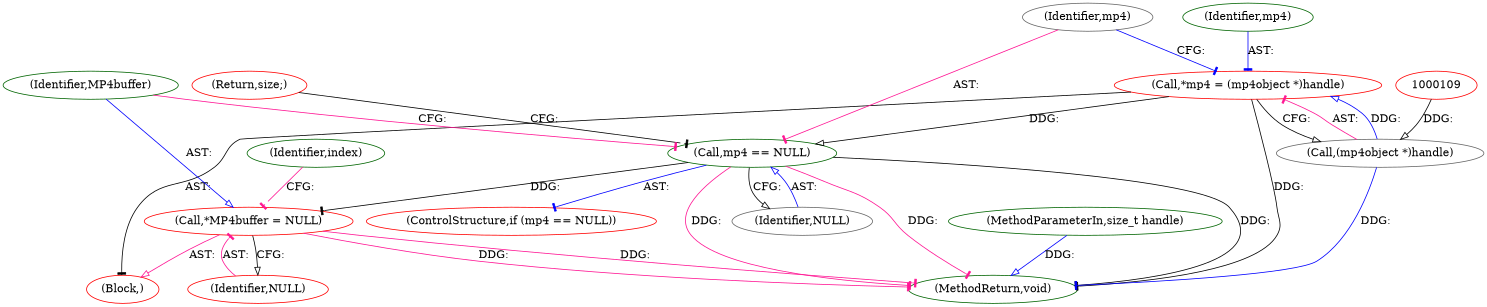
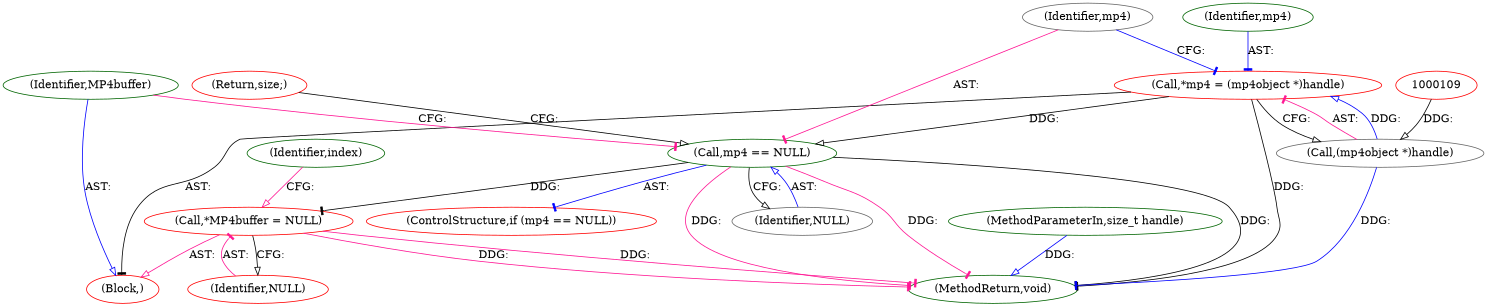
edge "(Return,size;)" -> "(Call,mp4 == NULL)": arrowhead tee -> onormal
edge "(Identifier,MP4buffer)" -> "(Call,*MP4buffer = NULL)": now "(Identifier,MP4buffer)" -> "(Block,)"
edge "(Identifier,index)" -> "(Call,*MP4buffer = NULL)": arrowhead tee -> onormal
